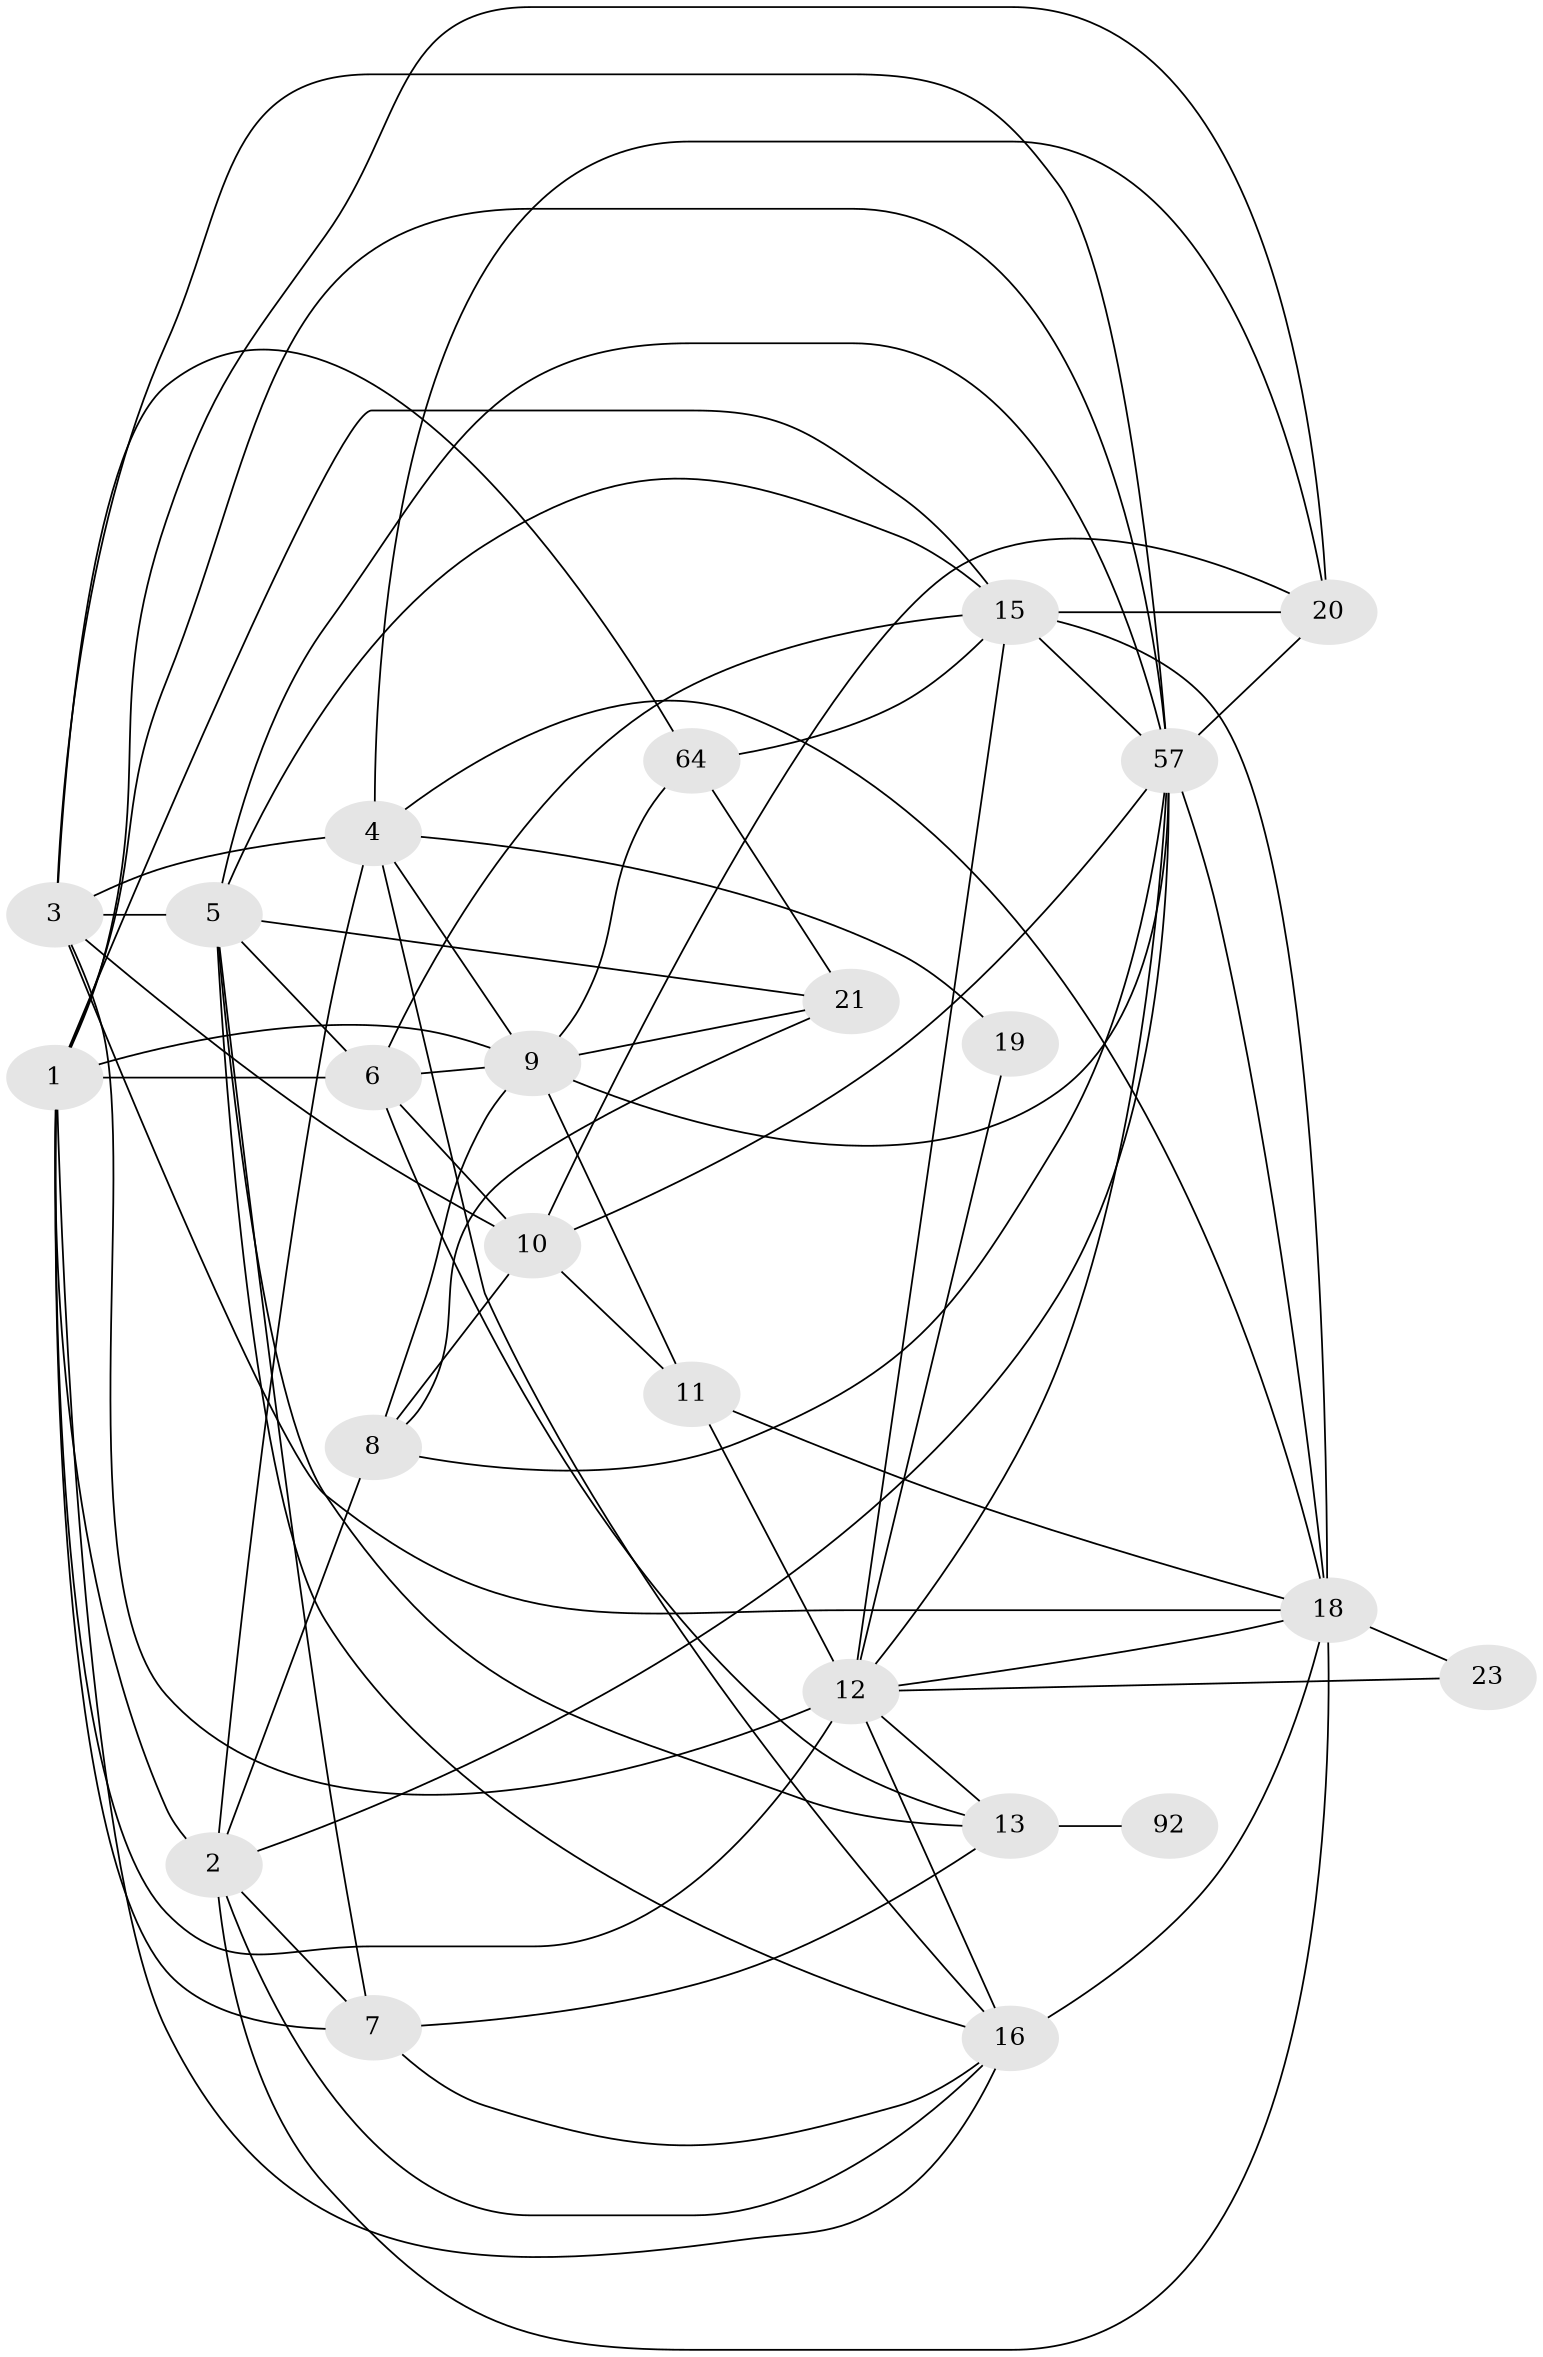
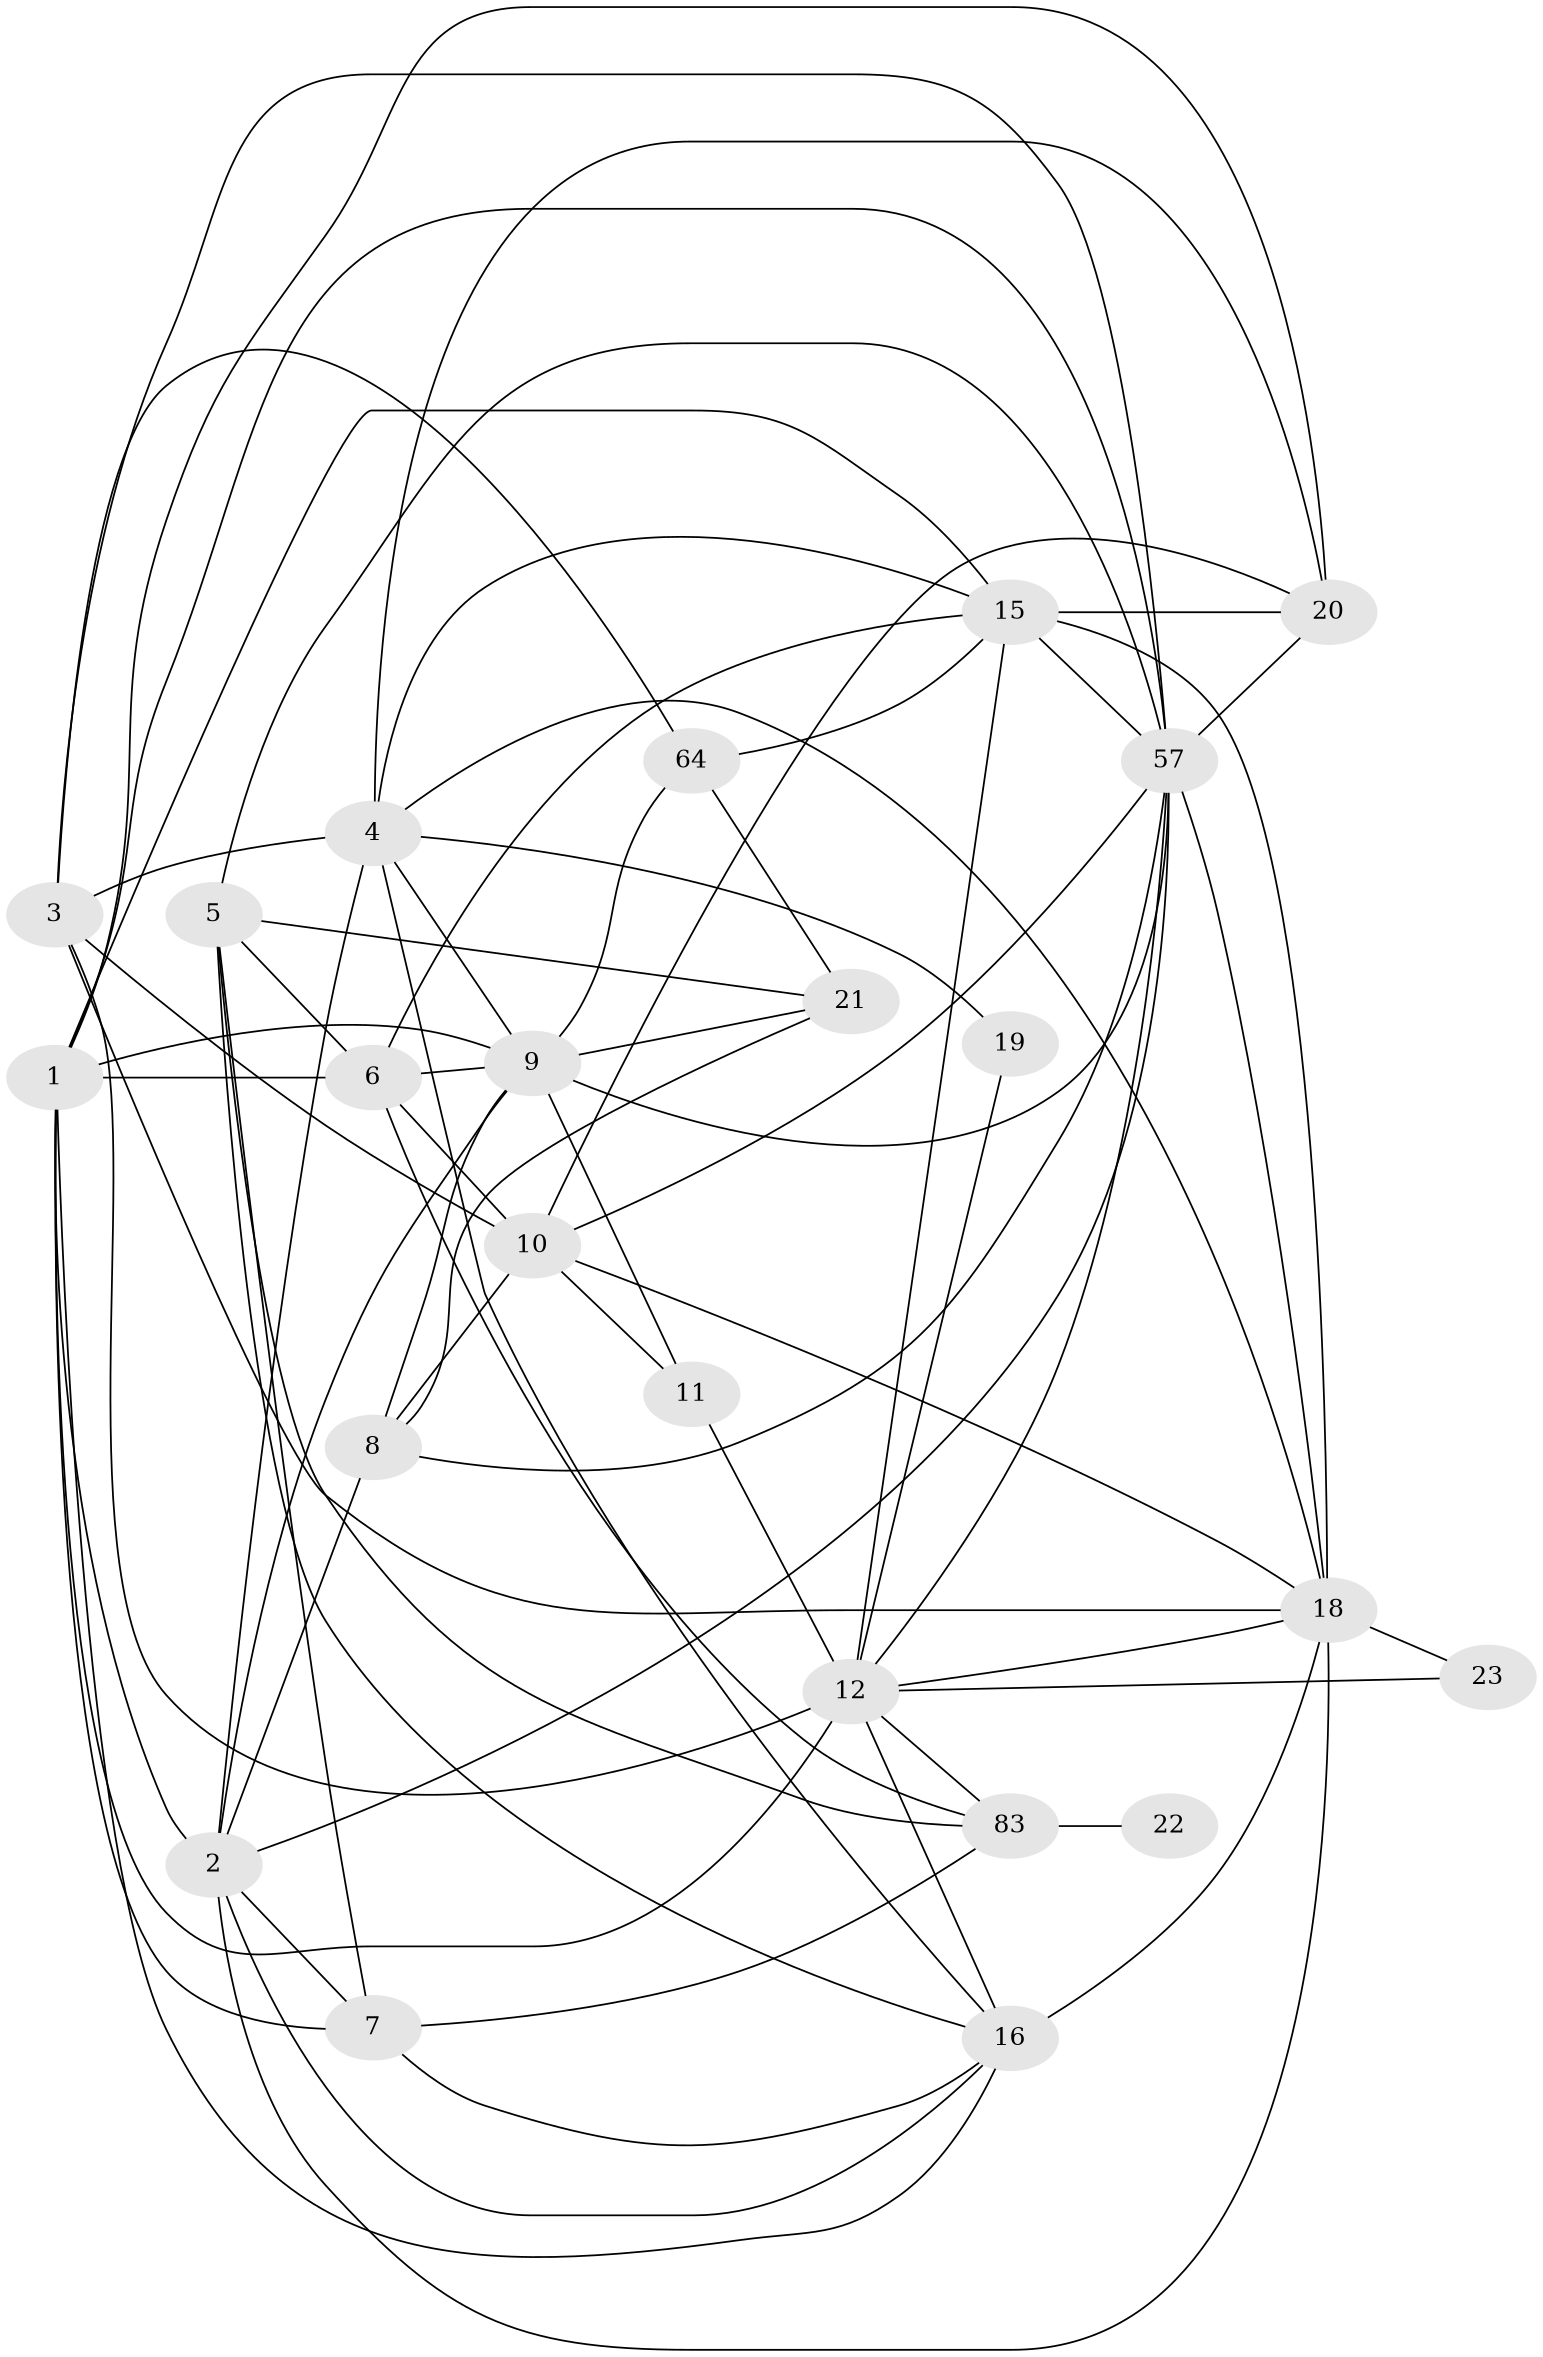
edge "15" -- "5": now "15" -- "4"
edge "3" -- "5": removed
edge "9" -- "2": added
edge "11" -- "18": now "10" -- "18"
node "13": label "13" -> "83"
node "92": label "92" -> "22"
